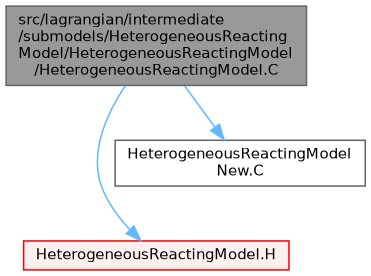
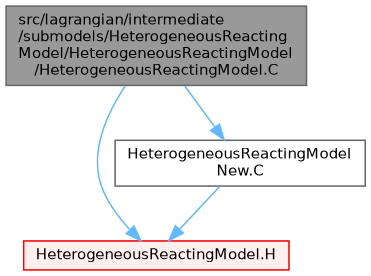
edge "HeterogeneousReactingModel New.C" -> "HeterogeneousReactingModel.H": added
